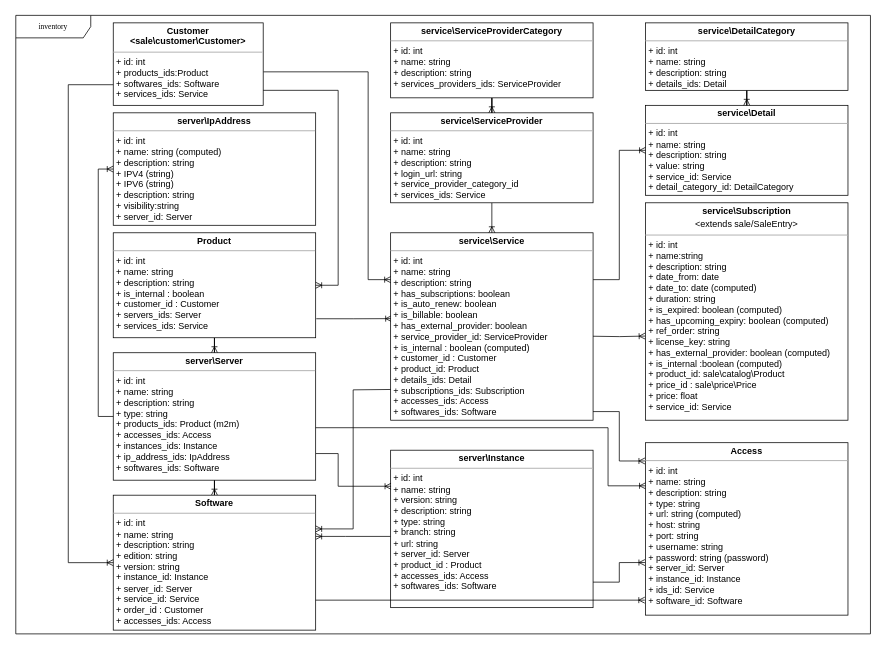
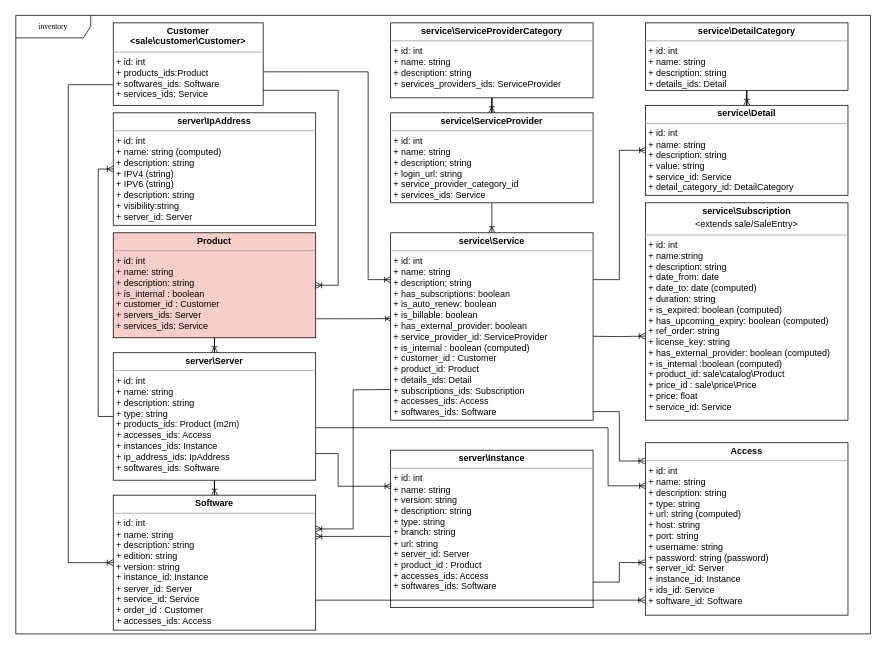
node "Product + id: int + name: string + description: string + is_internal : boolean + customer_id : Customer + servers_ids: Server + services_ids: Service": fillcolor #ffffff -> #f8cecc
